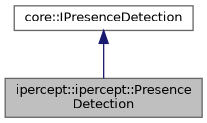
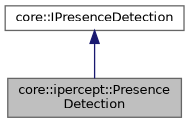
node "ipercept::ipercept::Presence Detection": label "ipercept::ipercept::Presence Detection" -> "core::ipercept::Presence Detection"
